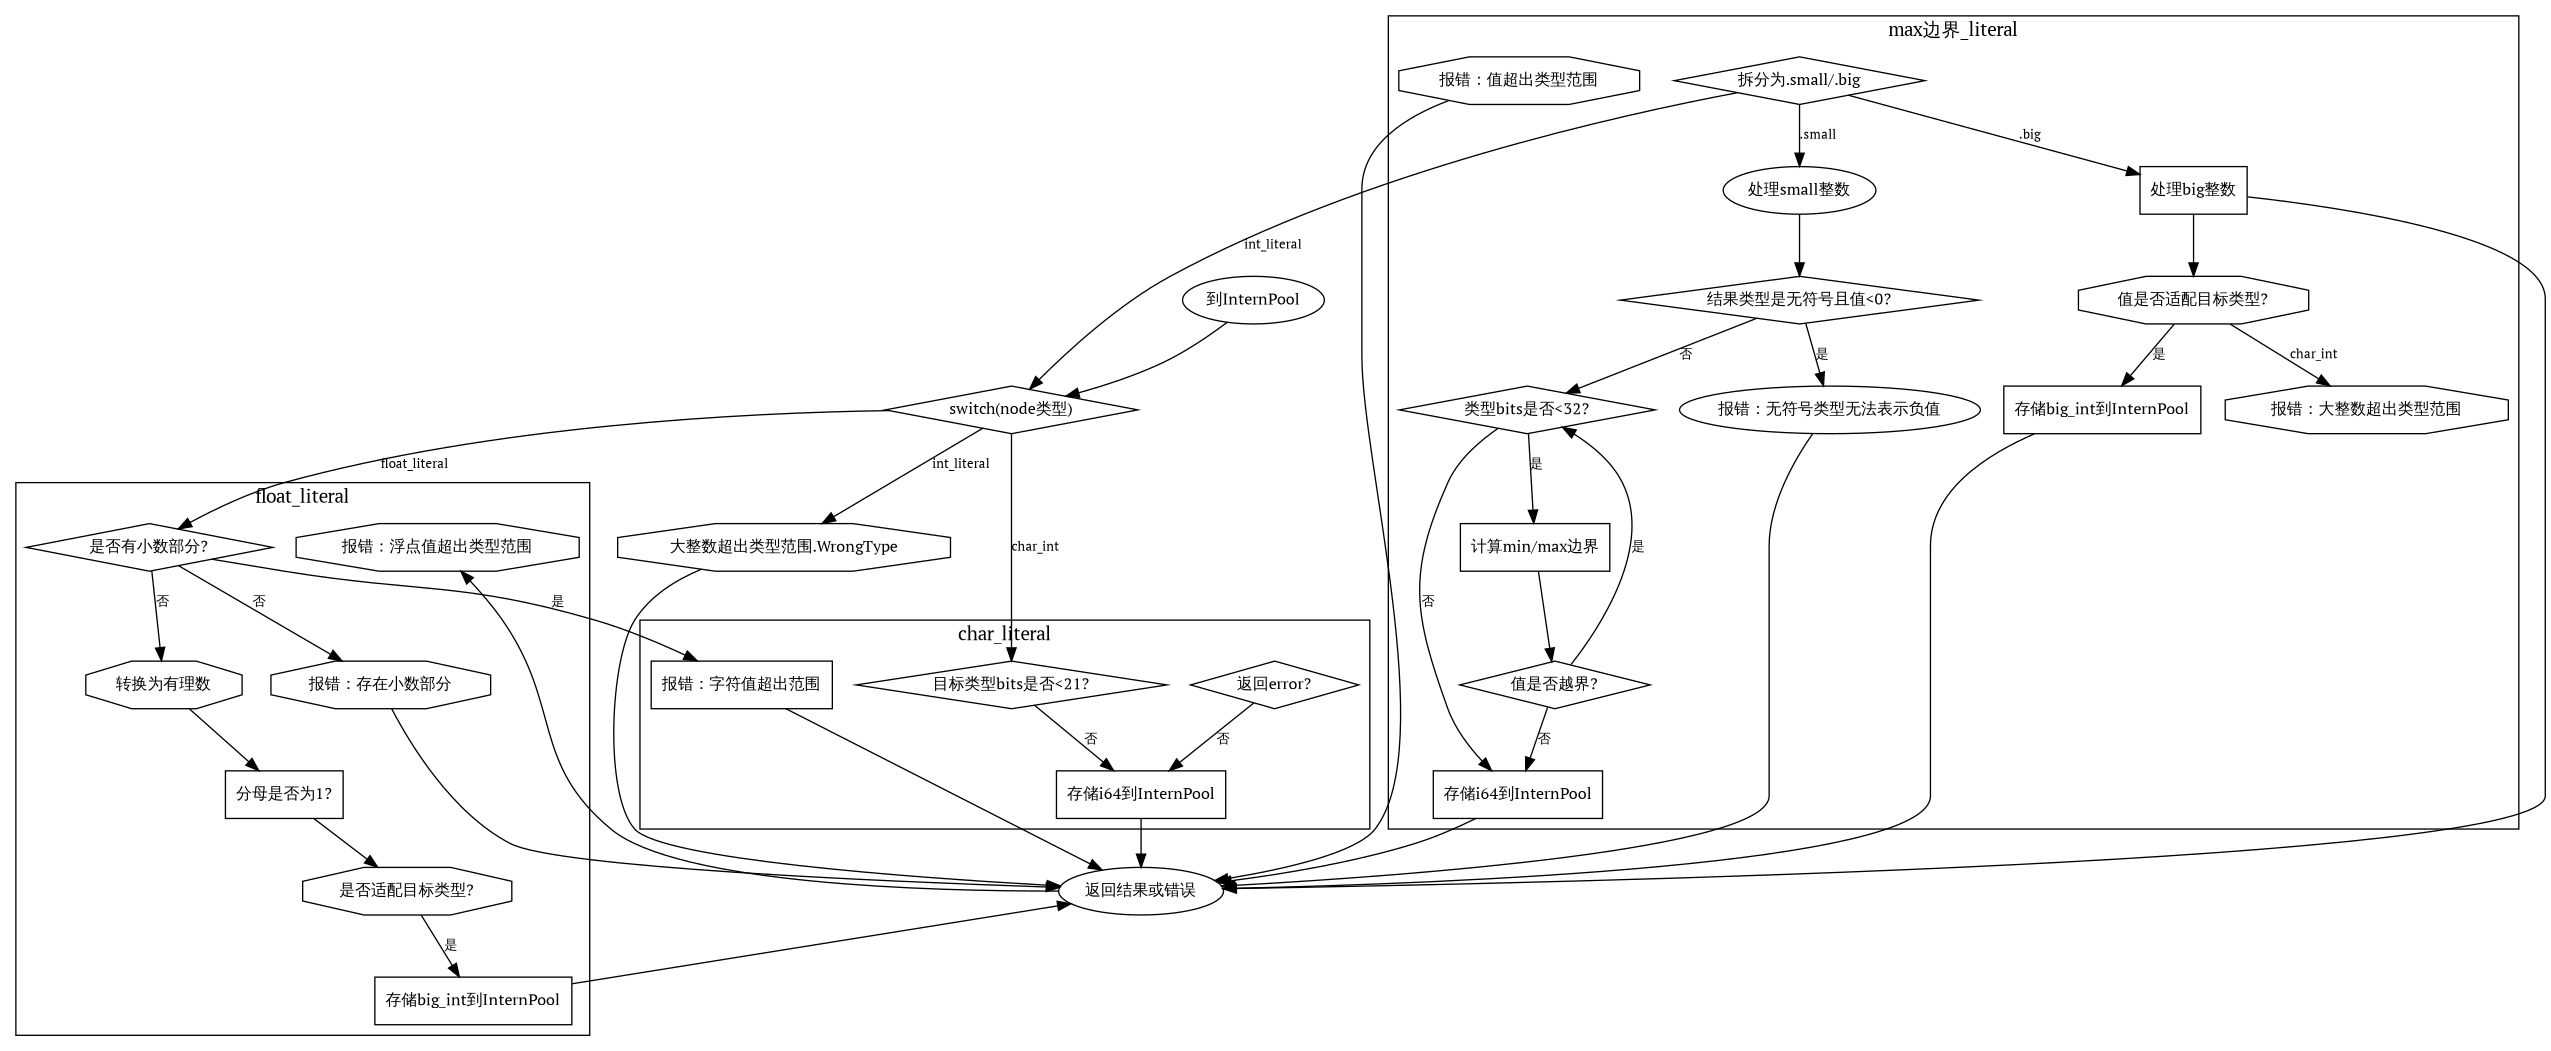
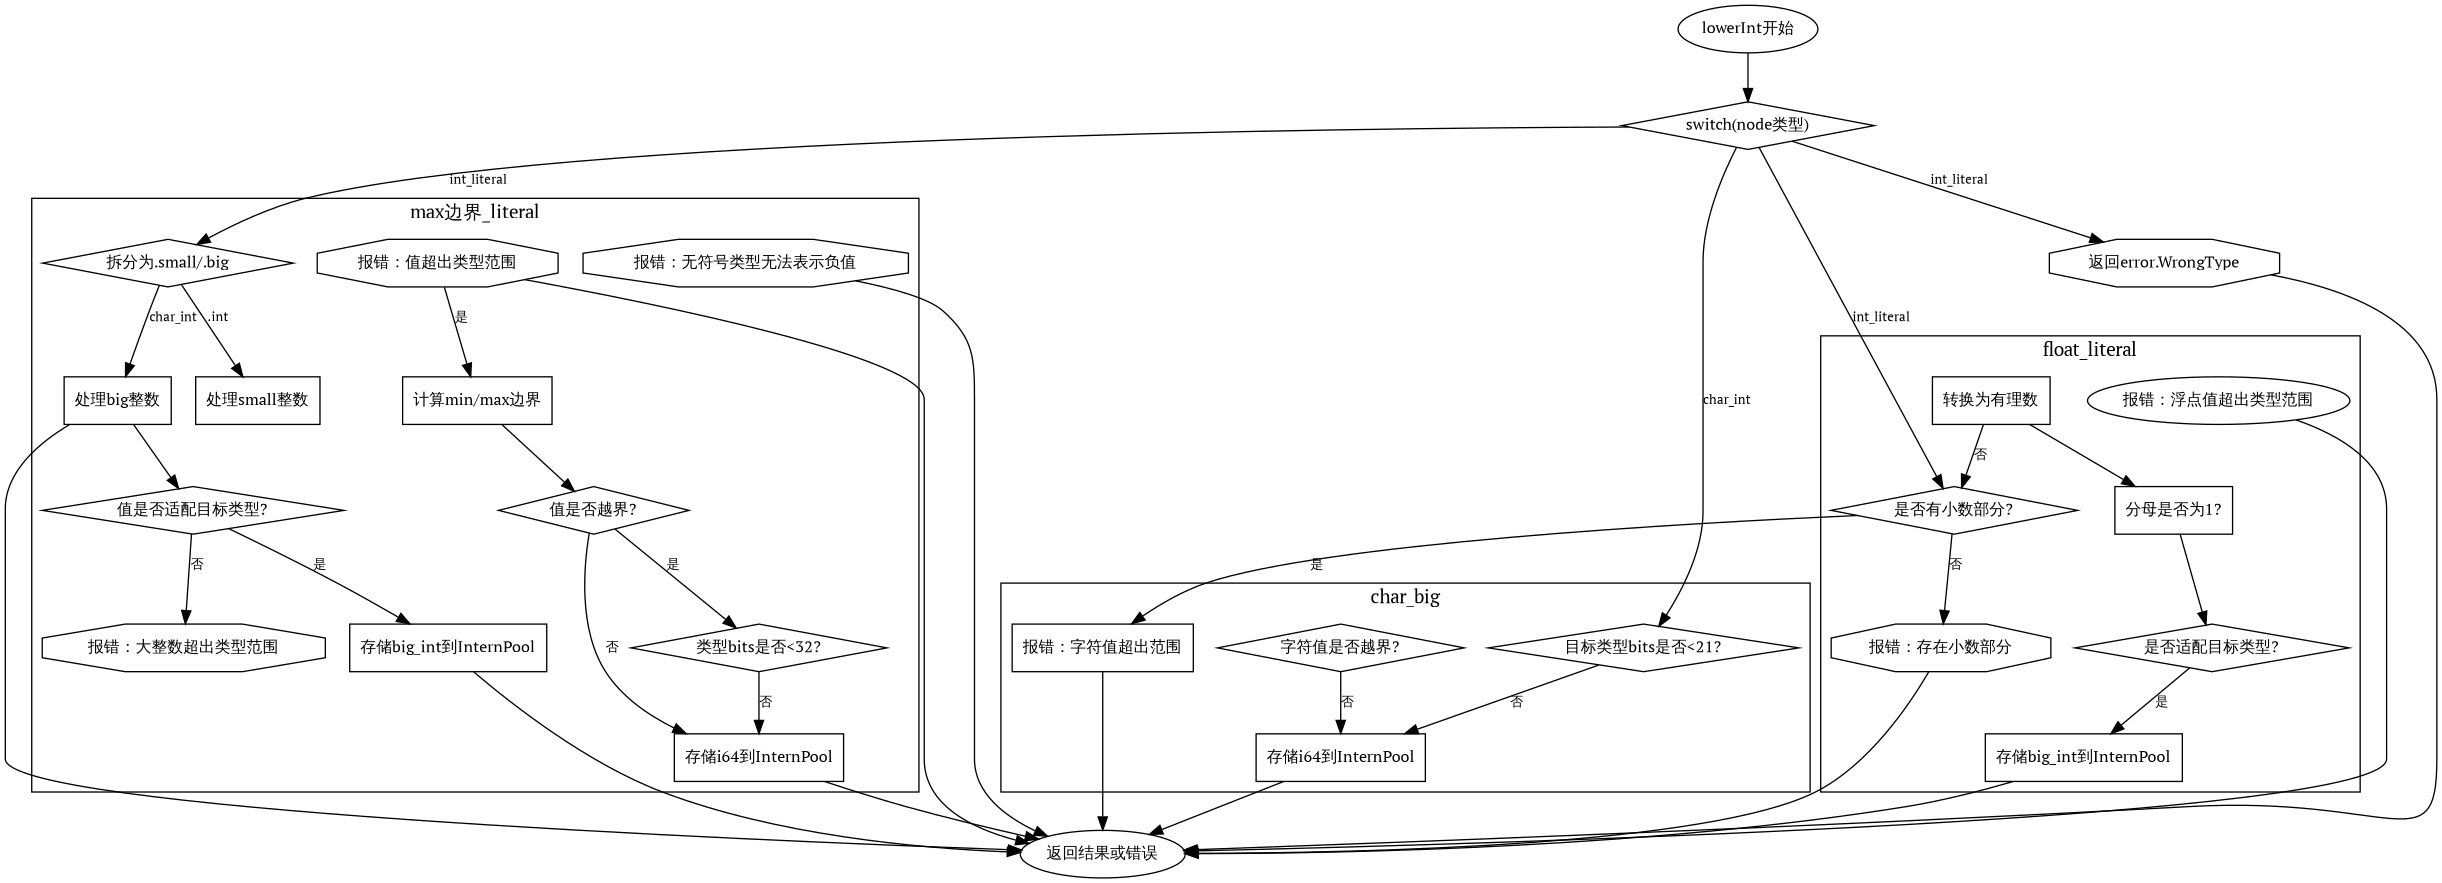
edge "拆分为.small/.big" -> "处理small整数": label ".small" -> ".int"
edge "拆分为.small/.big" -> "处理big整数": label ".big" -> "char_int"
node "处理small整数": shape ellipse -> box
edge "拆分为.small/.big" -> "switch(node类型)": reversed
node "到InternPool": label "到InternPool" -> "lowerInt开始"
node "结果类型是无符号且值<0?": removed
node "值是否适配目标类型?": shape octagon -> diamond
edge "值是否适配目标类型?" -> "报错：大整数超出类型范围": label "char_int" -> "否"
node "报错：无符号类型无法表示负值": shape ellipse -> octagon
edge "switch(node类型)" -> "是否有小数部分?": label "float_literal" -> "int_literal"
edge "类型bits是否<32?" -> "计算min/max边界": now "报错：值超出类型范围" -> "计算min/max边界"
node "报错：浮点值超出类型范围": shape octagon -> ellipse
node "大整数超出类型范围.WrongType": label "大整数超出类型范围.WrongType" -> "返回error.WrongType"
edge "是否有小数部分?" -> "转换为有理数": reversed
cluster "char_literal": label "char_literal" -> "char_big"
node "转换为有理数": shape octagon -> box
node "返回error?": label "返回error?" -> "字符值是否越界?"
edge "返回结果或错误" -> "报错：浮点值超出类型范围": reversed
node "是否适配目标类型?": shape octagon -> diamond
